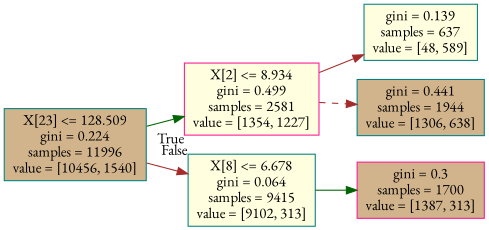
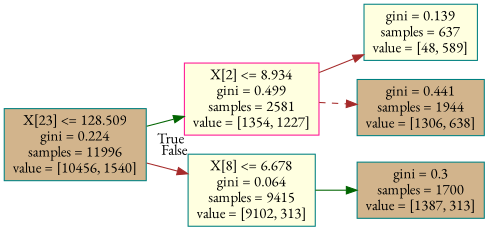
node "gini = 0.3 samples = 1700 value = [1387, 313]": color deeppink -> teal
